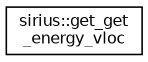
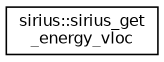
node "sirius::get_get _energy_vloc": label "sirius::get_get _energy_vloc" -> "sirius::sirius_get _energy_vloc"
